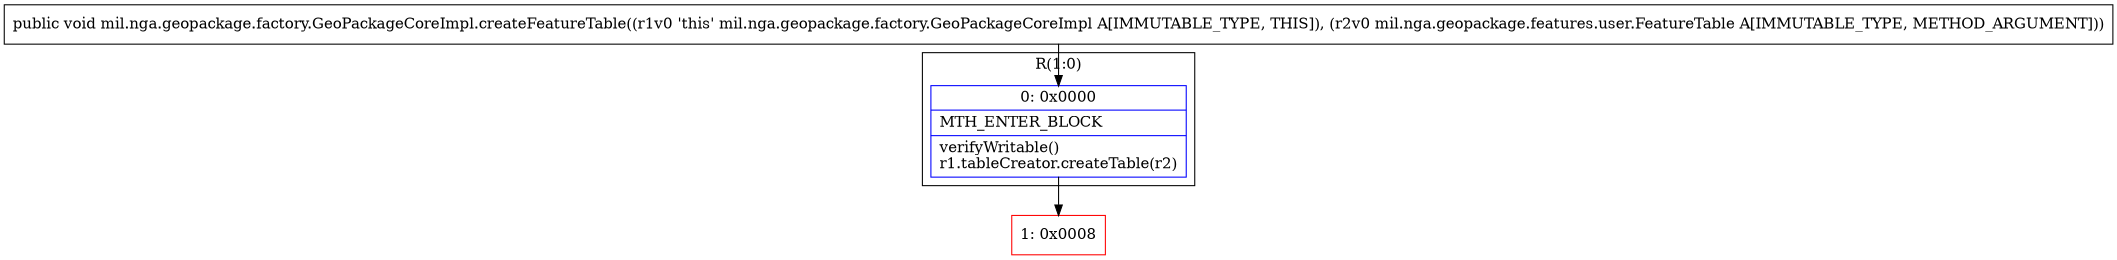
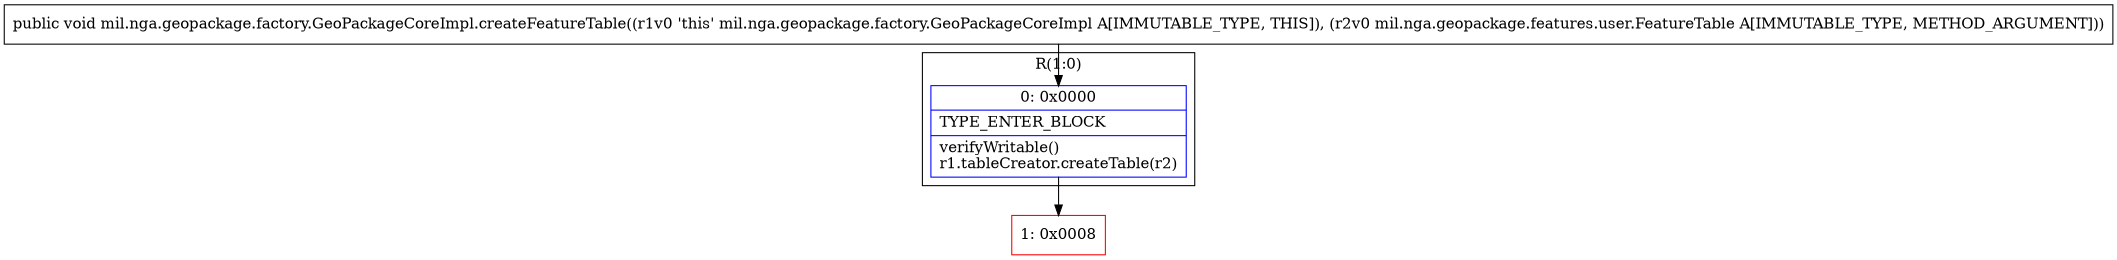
node "0: 0x0000": text "MTH_ENTER_BLOCK" -> "TYPE_ENTER_BLOCK"
